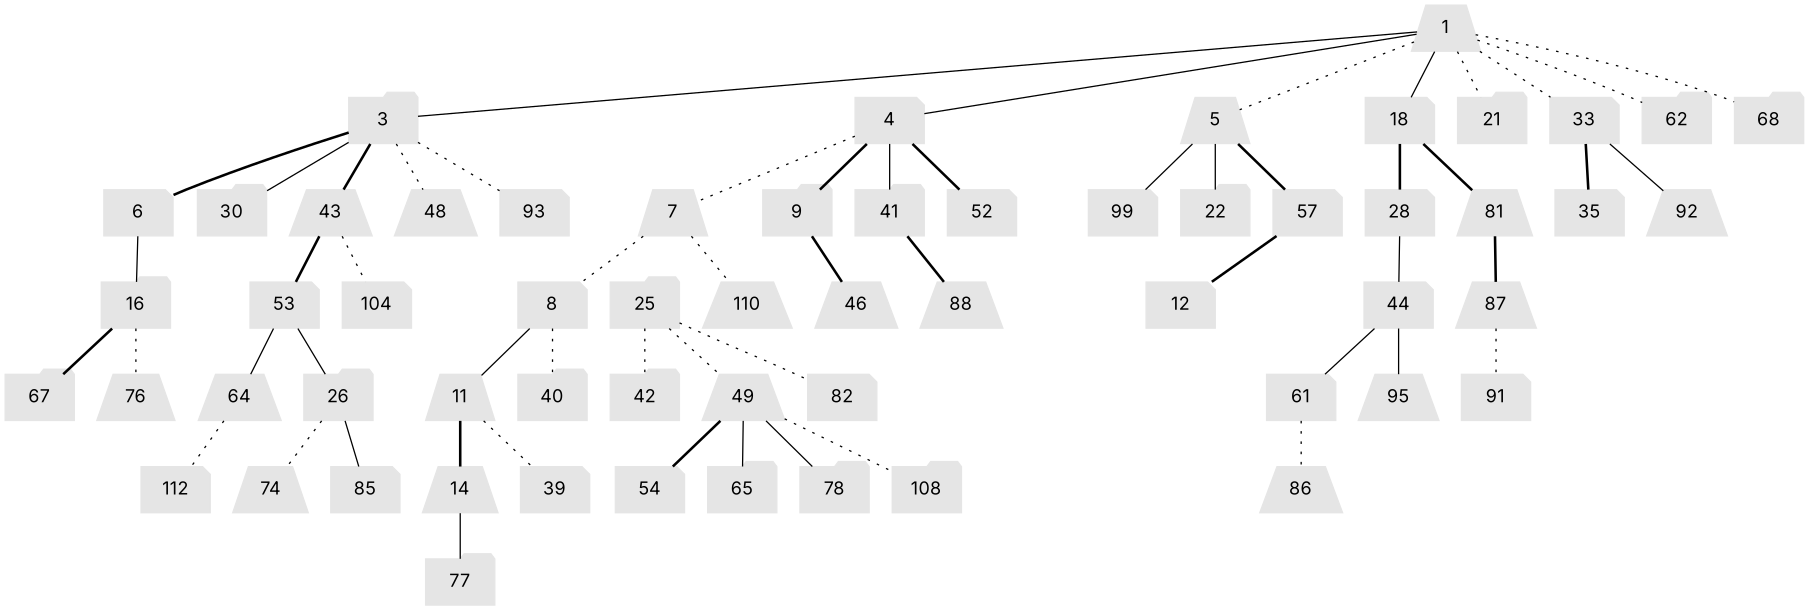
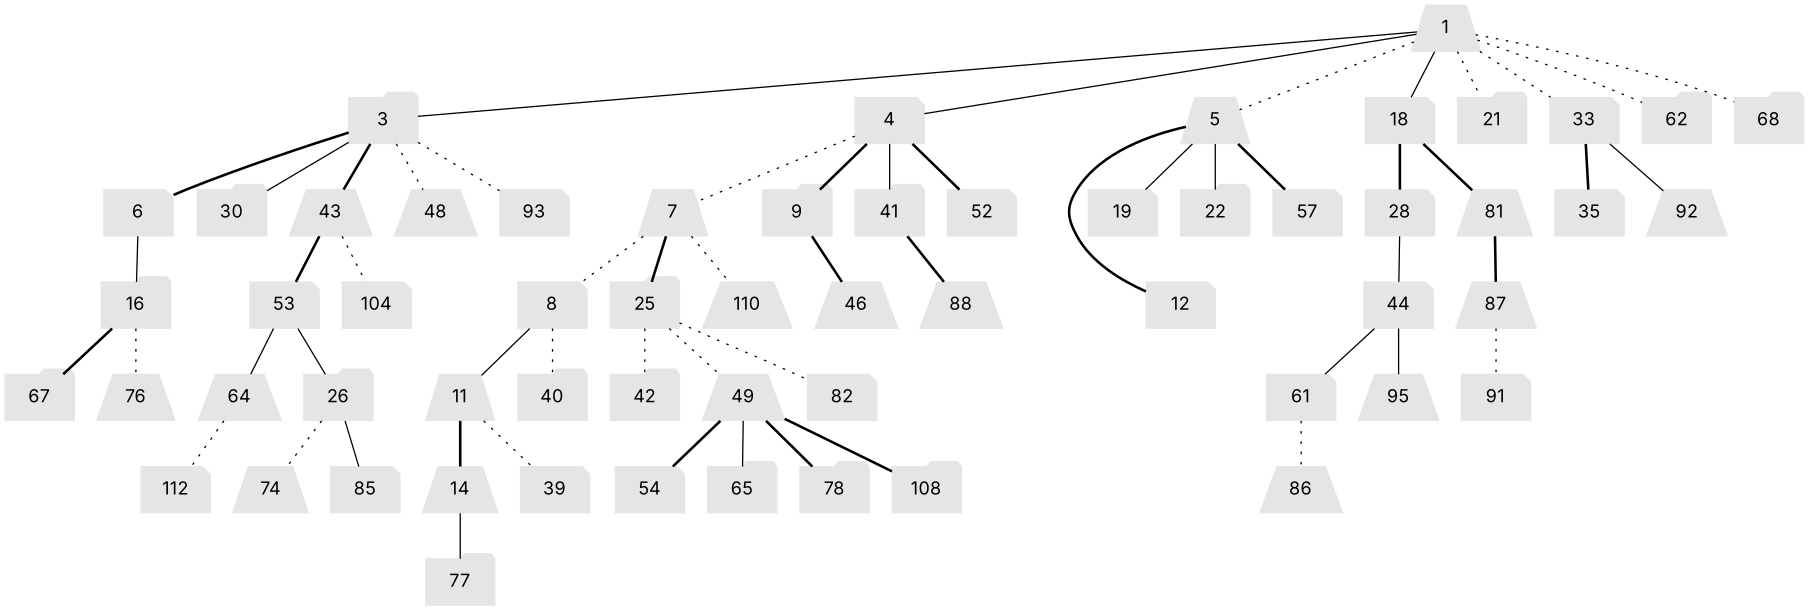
node "99": label "99" -> "19"
edge "7" -- "25": added
edge "57" -- "12": now "5" -- "12"
edge "49" -- "78": style solid -> bold
edge "49" -- "108": style dotted -> bold
